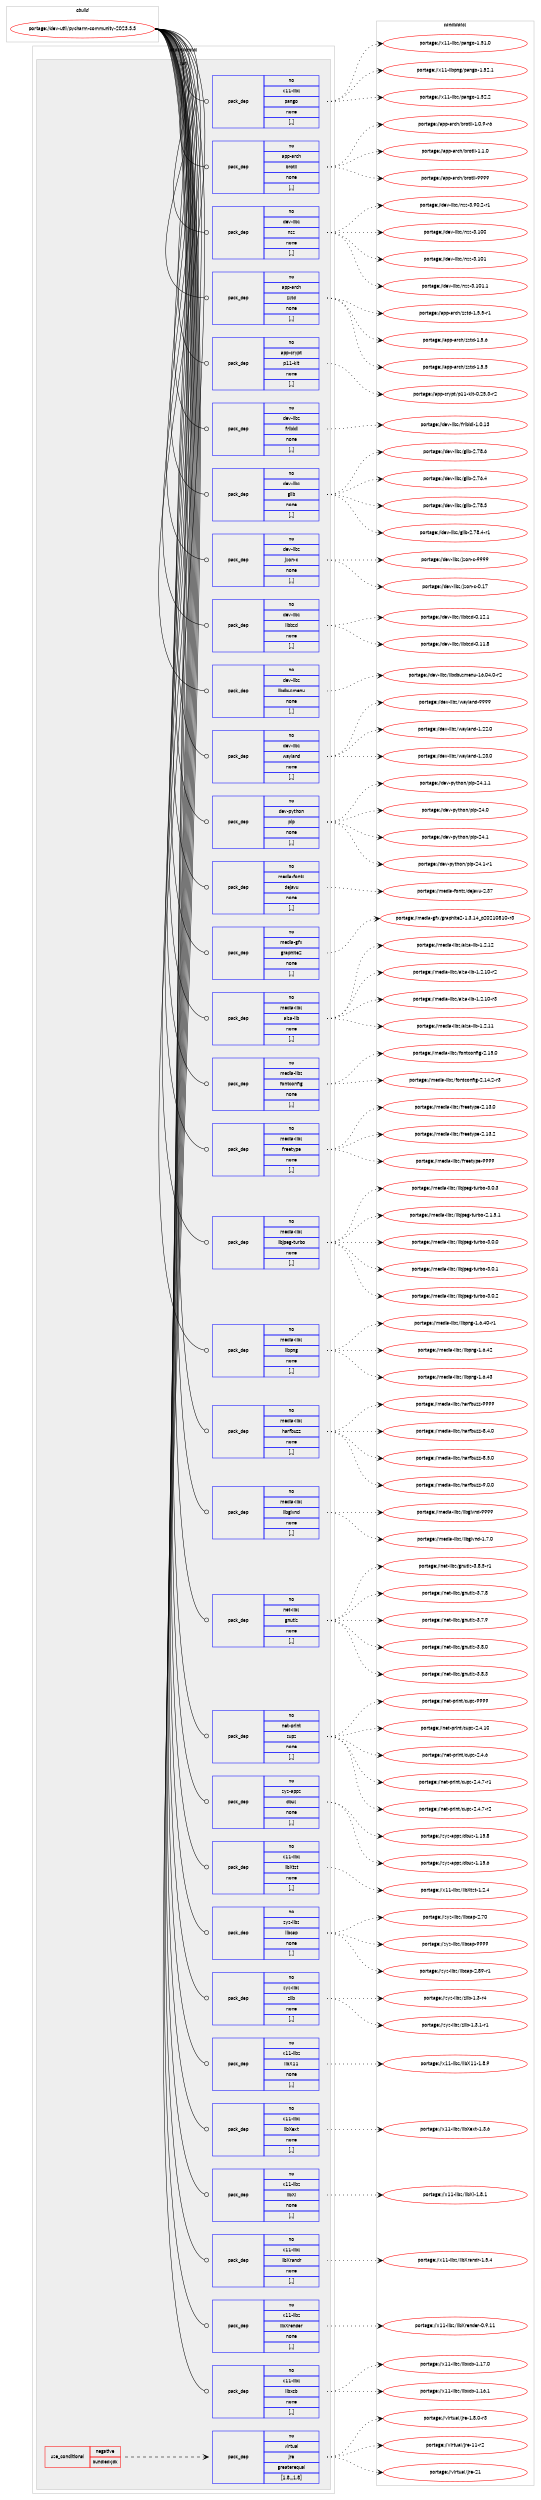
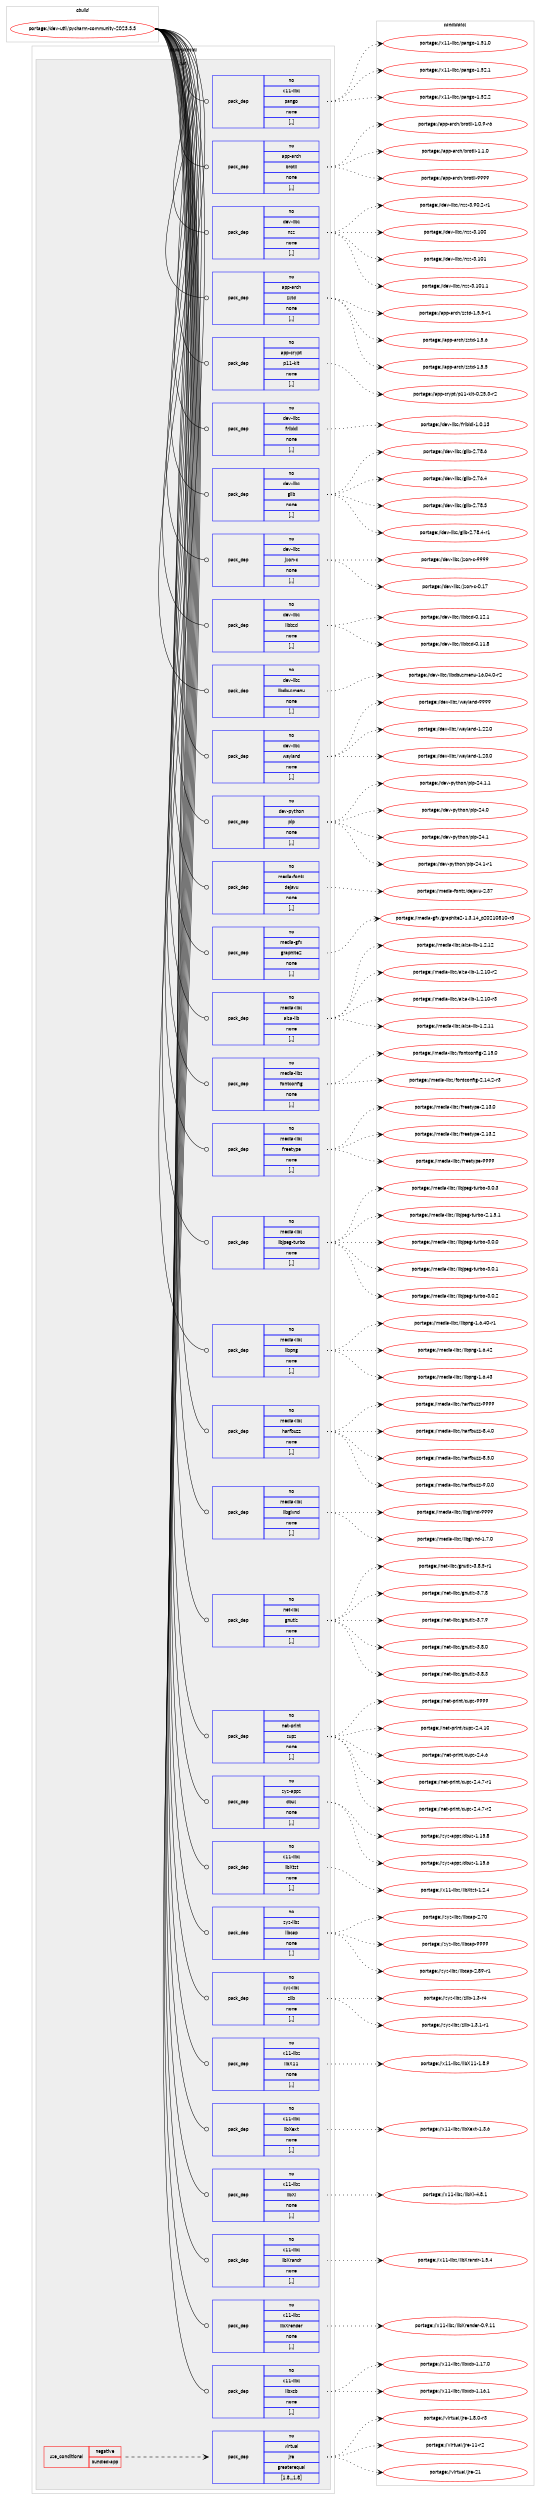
node "portage://x11-libpng/pango-1.52.1": label "portage://x11-libpng/pango-1.52.1" -> "portage://x11-libs/pango-1.52.1"
node "portage://x11-libs/libXi-1.8.1": label "portage://x11-libs/libXi-1.8.1" -> "portage://x11-libs/libXi-4.8.1"
node "use_conditional": text "bundled-jdk" -> "bundled-app"
